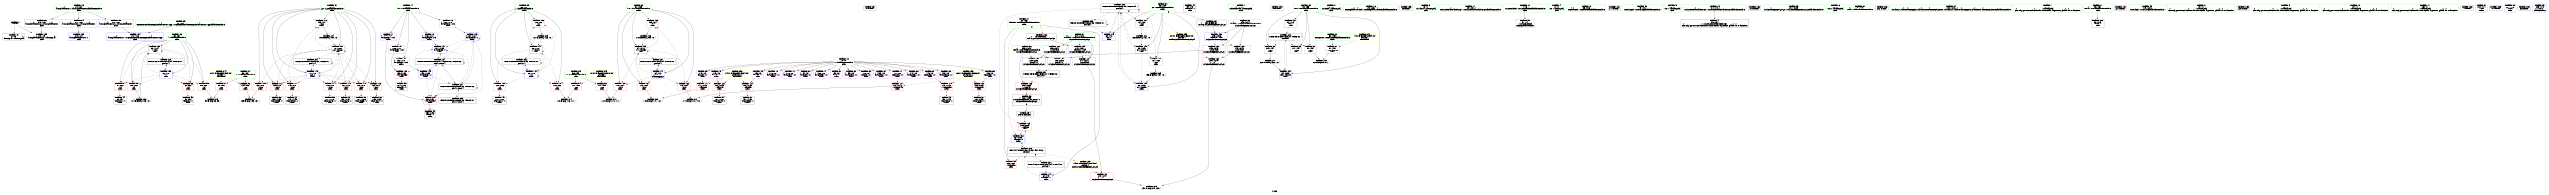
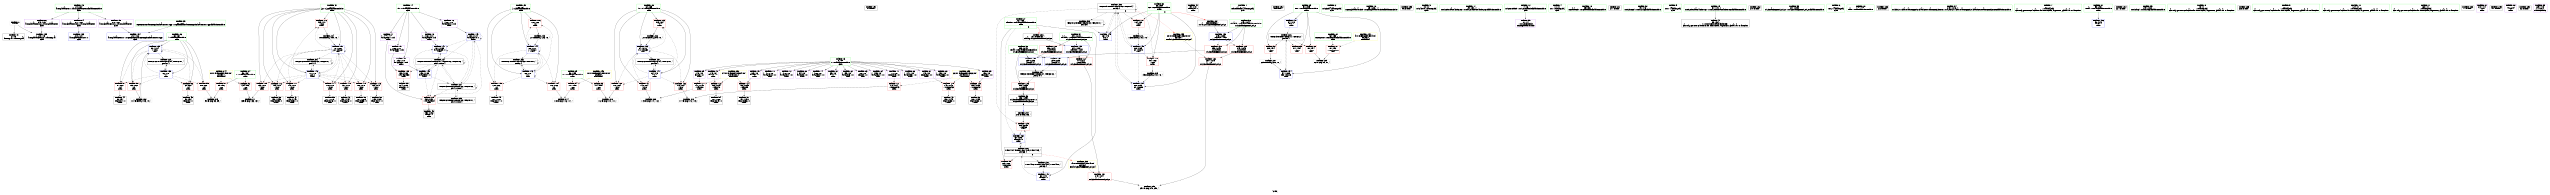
node "NodeID: 141": text "traitsIcEERSt" -> "main"
